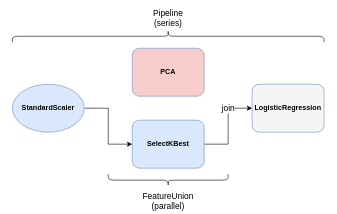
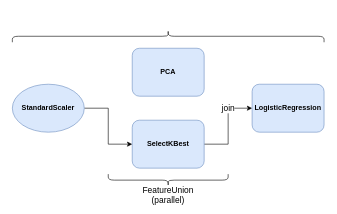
node "Pipeline (series)": removed
node "PCA": fillcolor #f8cecc -> #dae8fc
node "LogisticRegression": fillcolor #f5f5f5 -> #dae8fc
node "FeatureUnion (parallel)": moved (168, 201) -> (168, 195)
